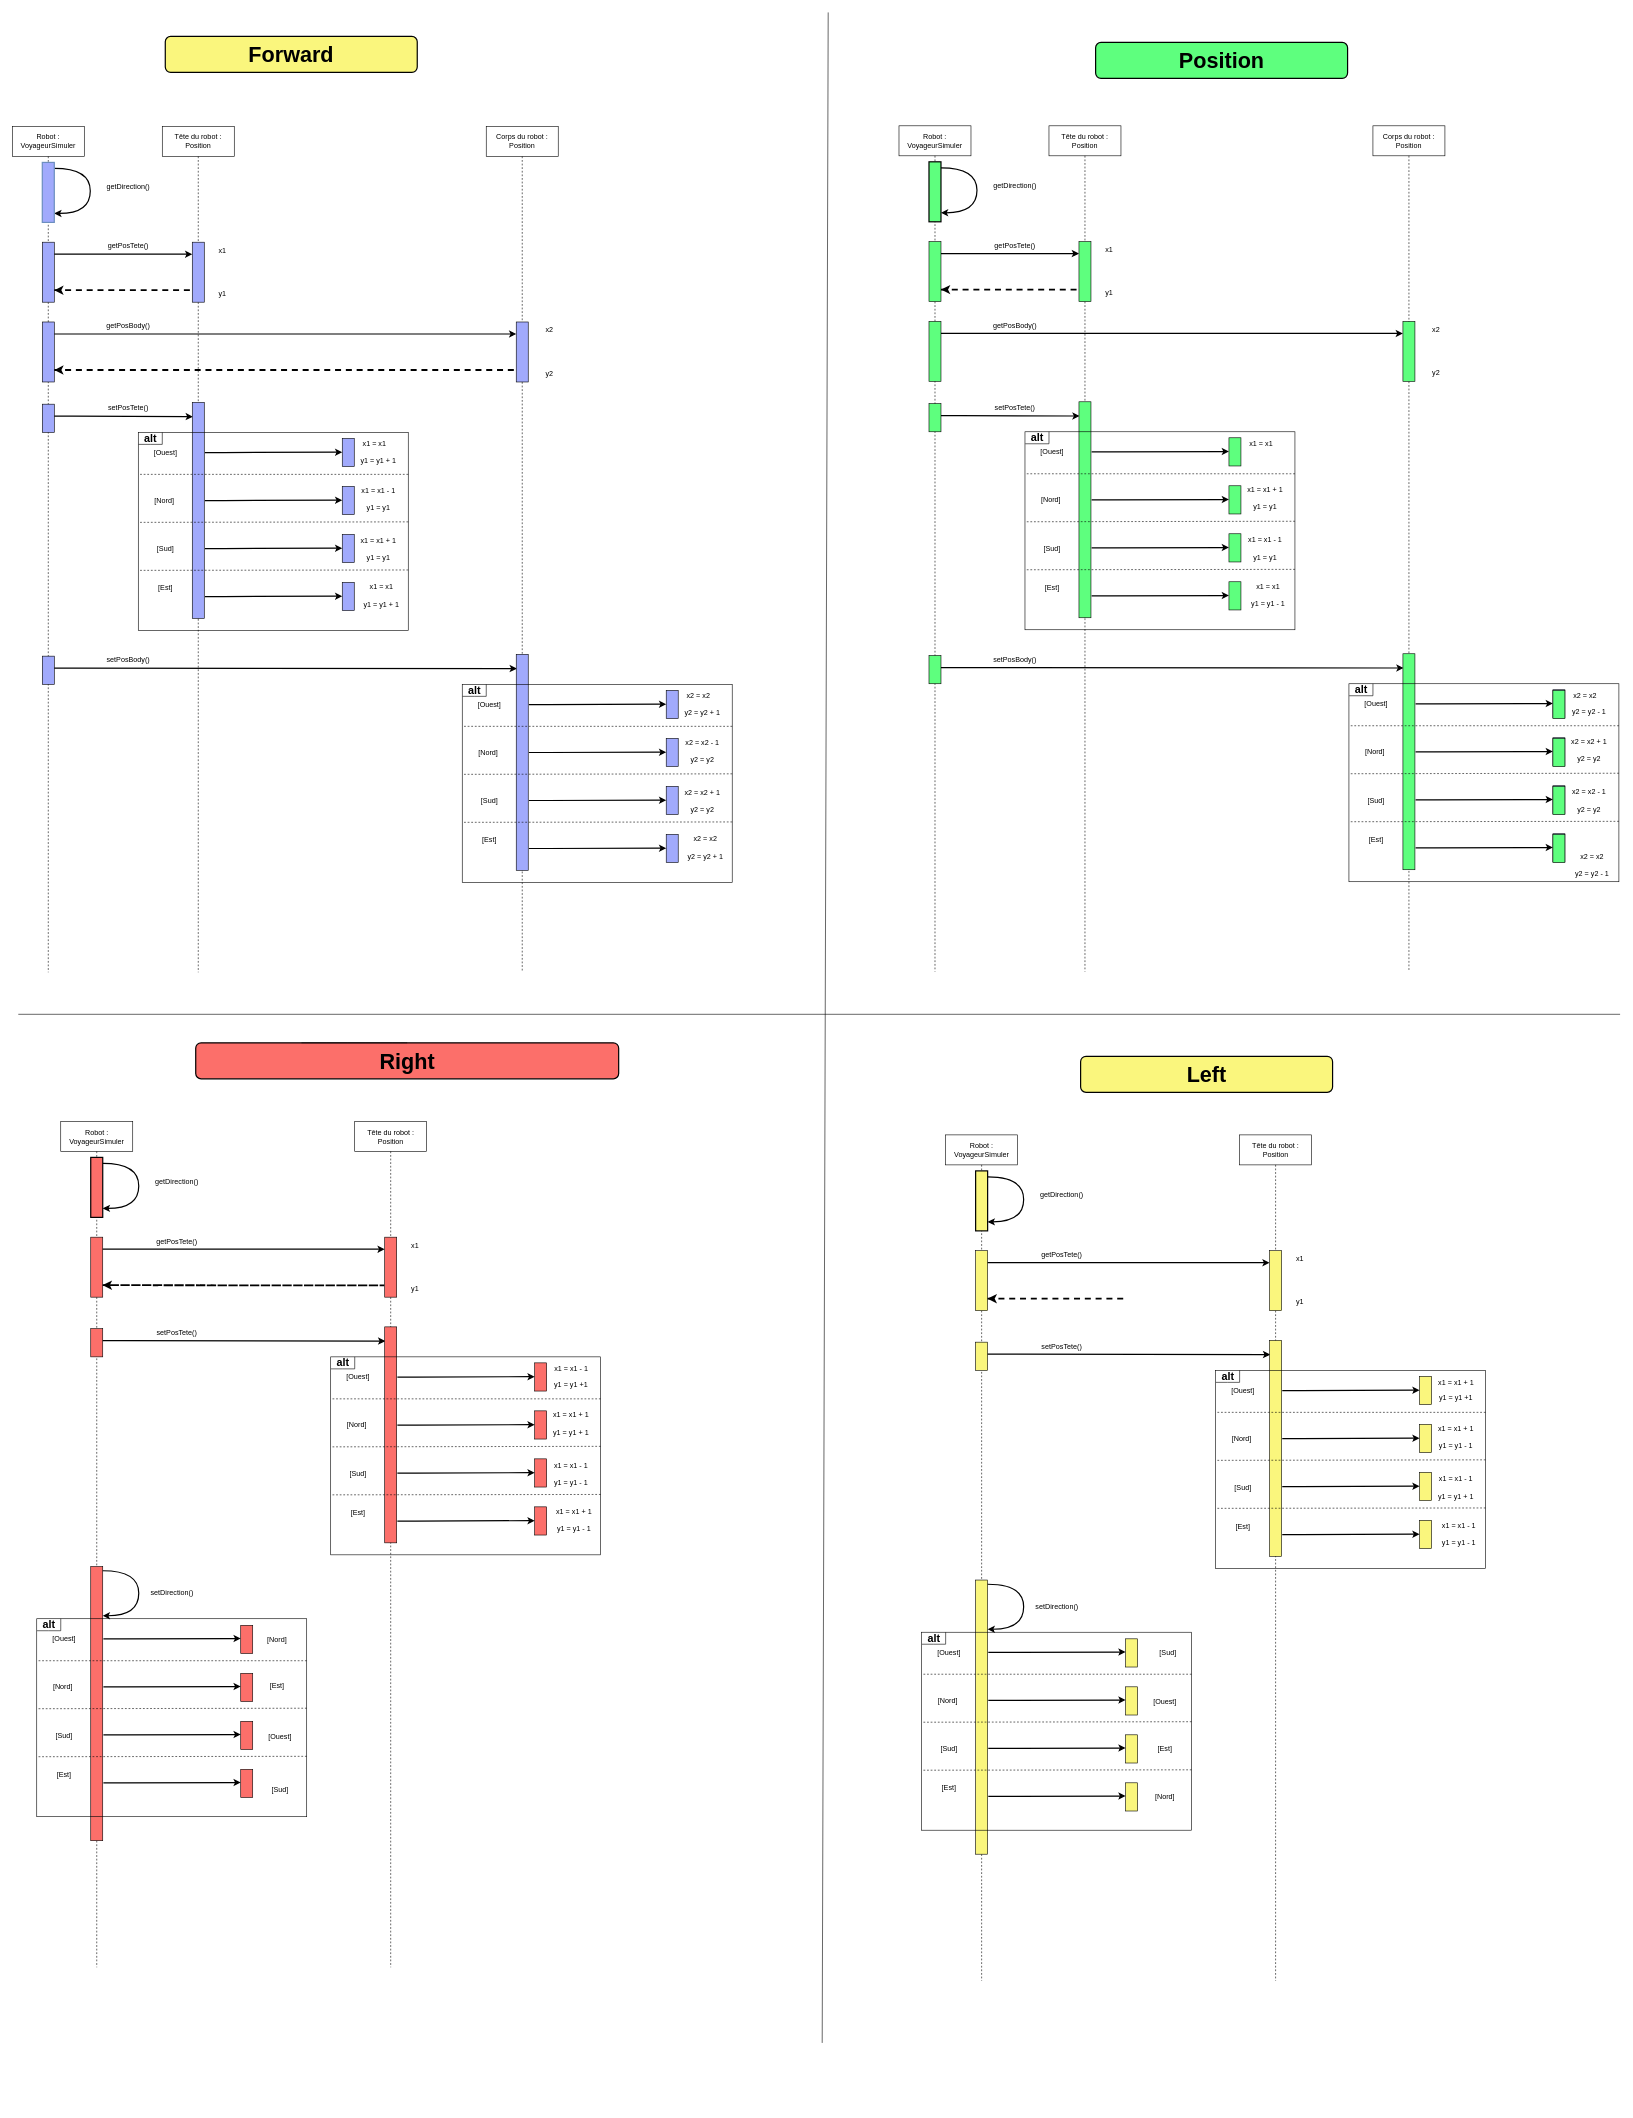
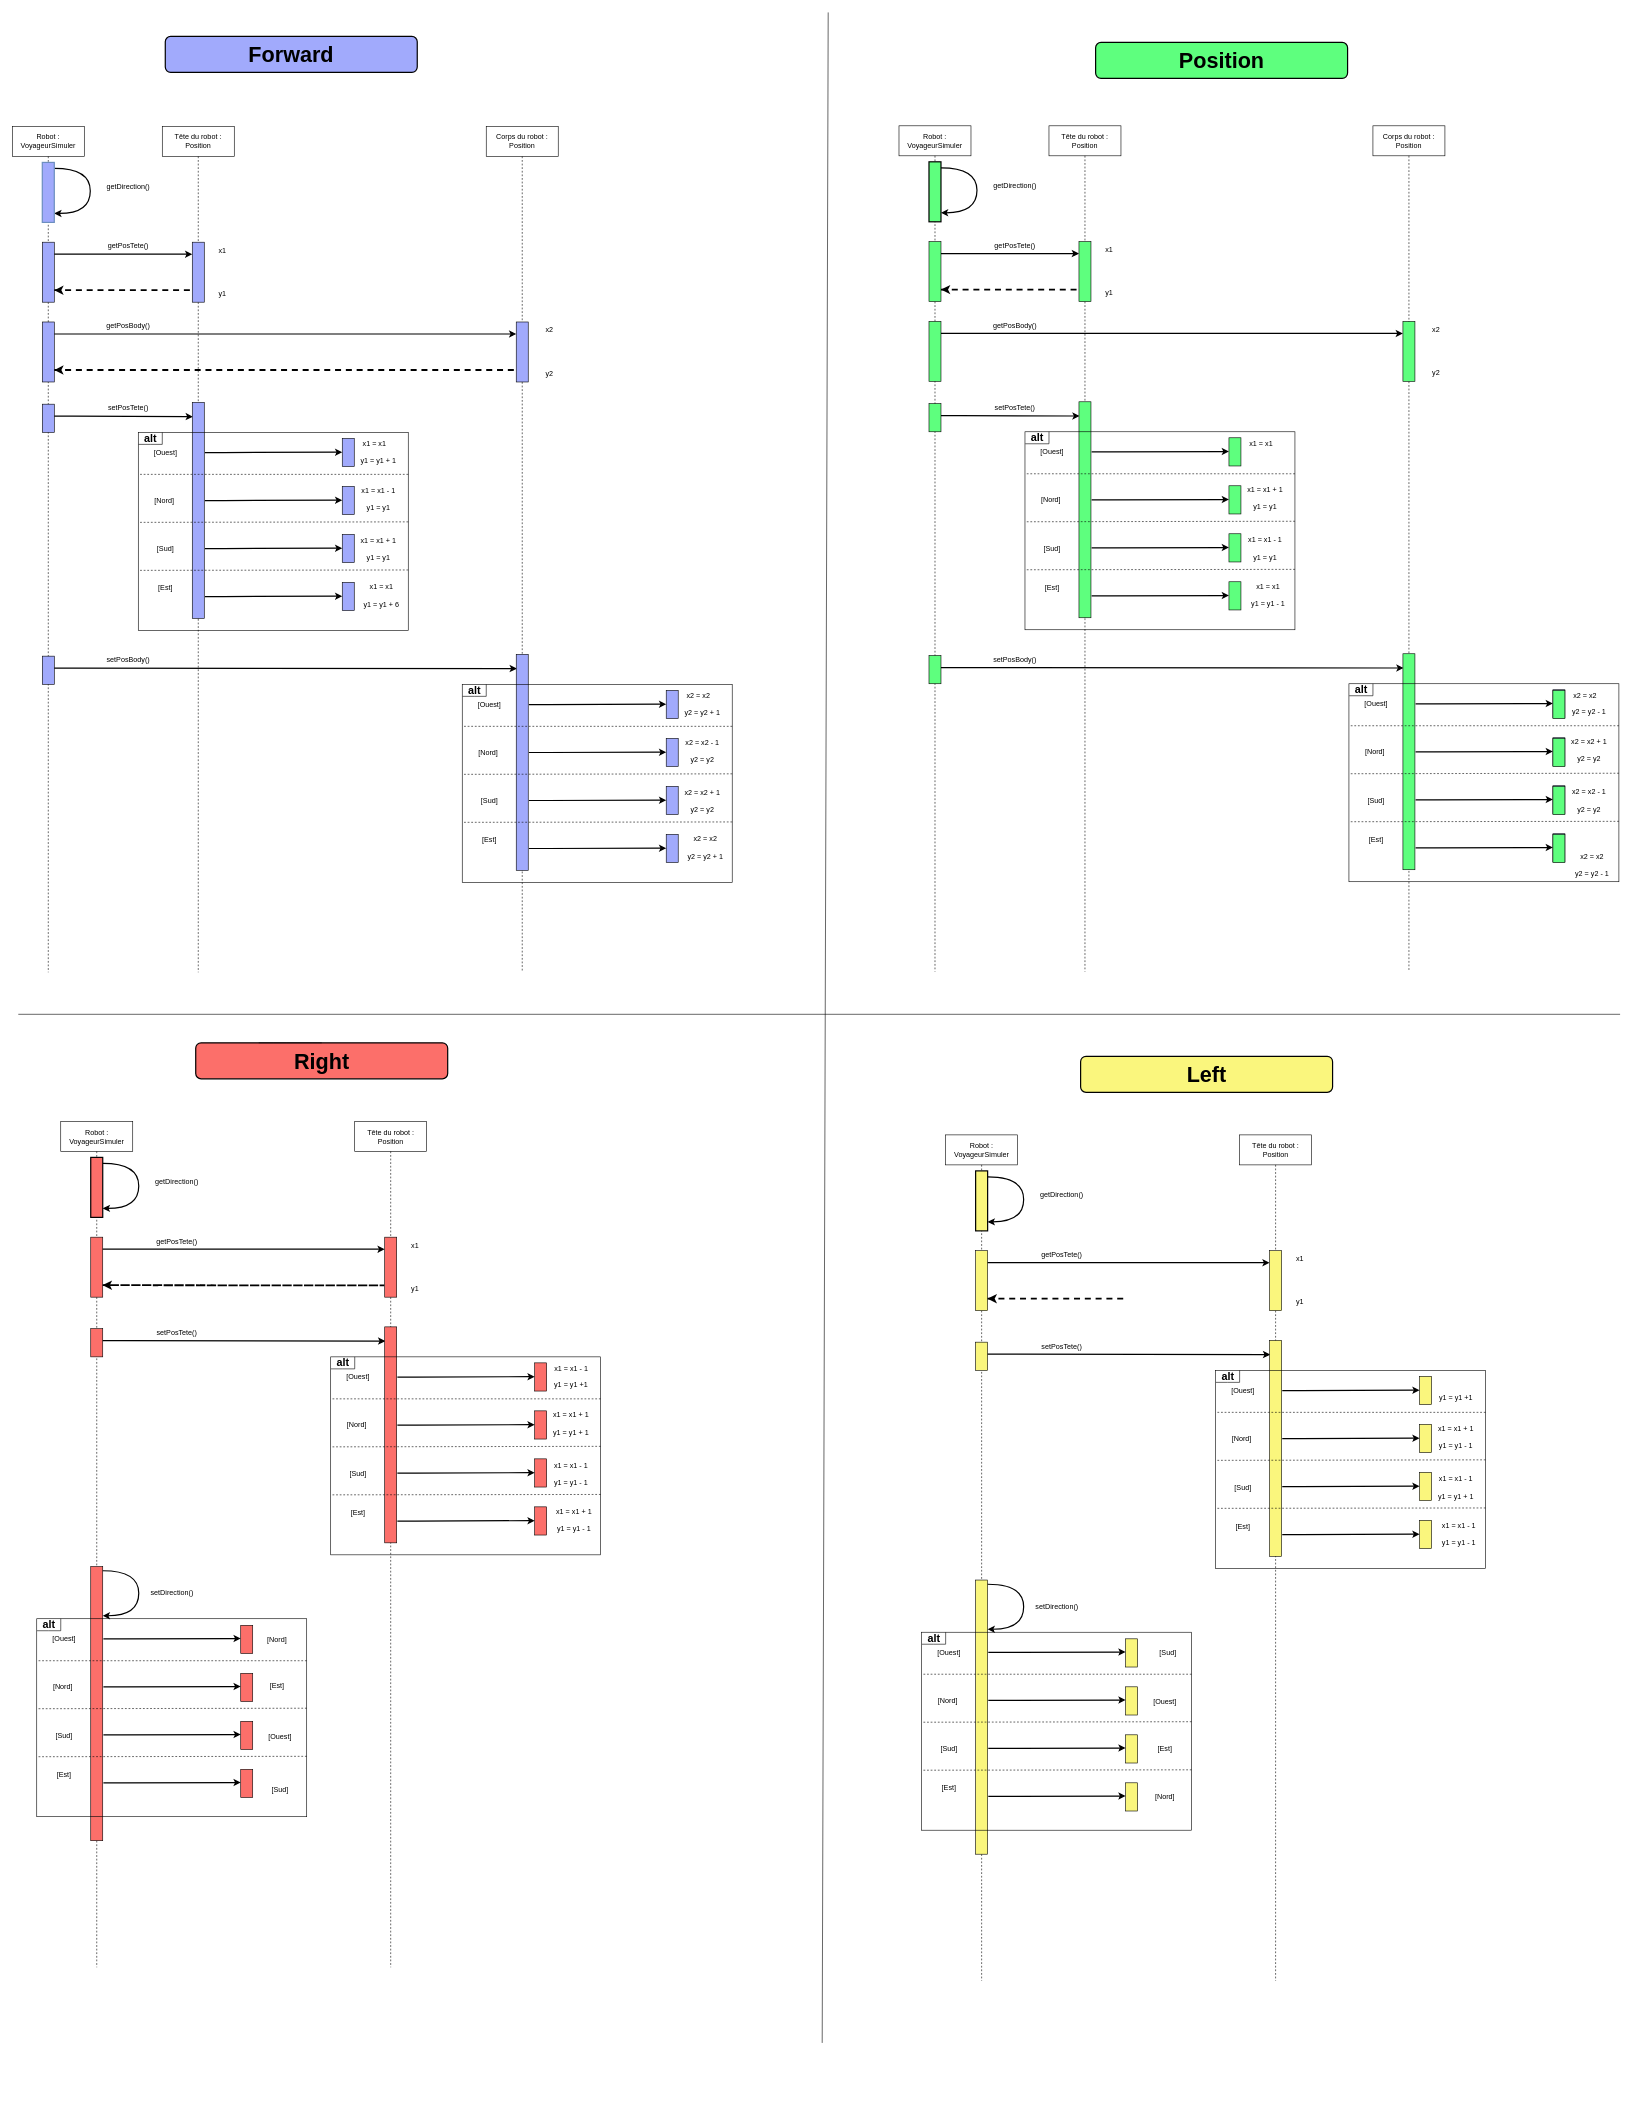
node "Forward": fillcolor #faf67d -> #a1aafc
node "x1 = x1 y1 = y1 + 1": label "x1 = x1 y1 = y1 + 1" -> "x1 = x1 y1 = y1 + 6"
node "Right": size 423x36 -> 252x36
node "x1 = x1 + 1": removed
